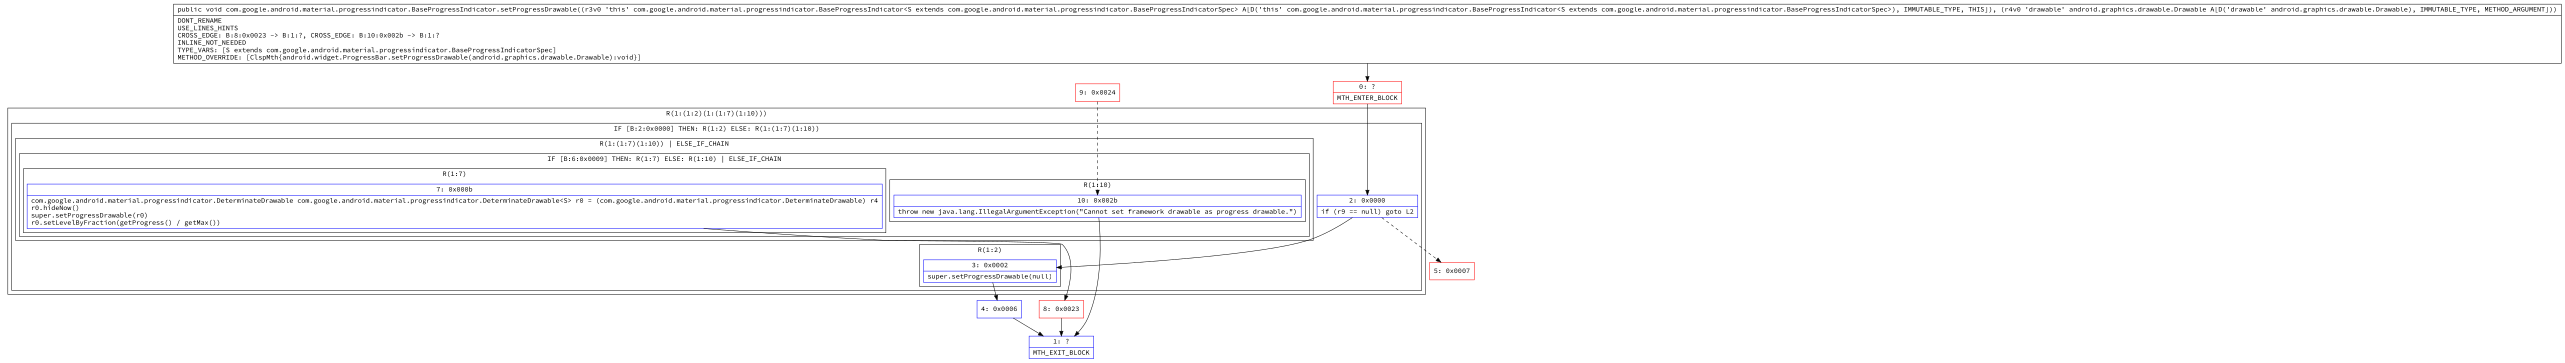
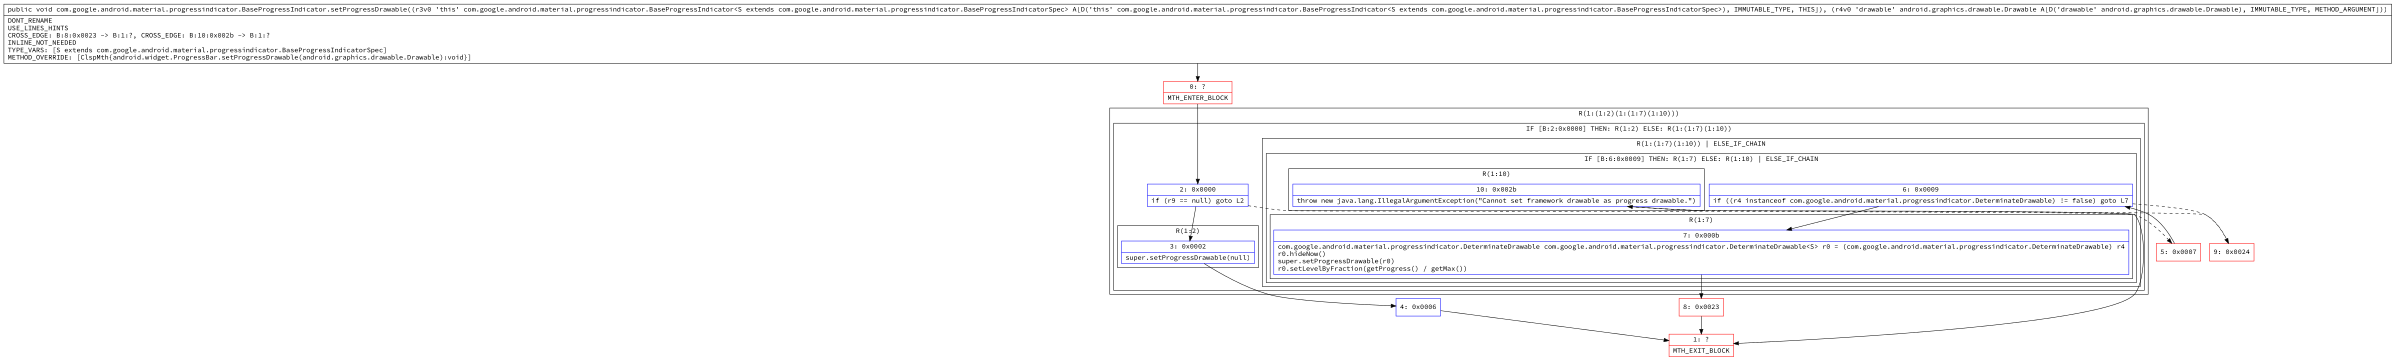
node "6: 0x0009": added
node "1: ?": color blue -> red
